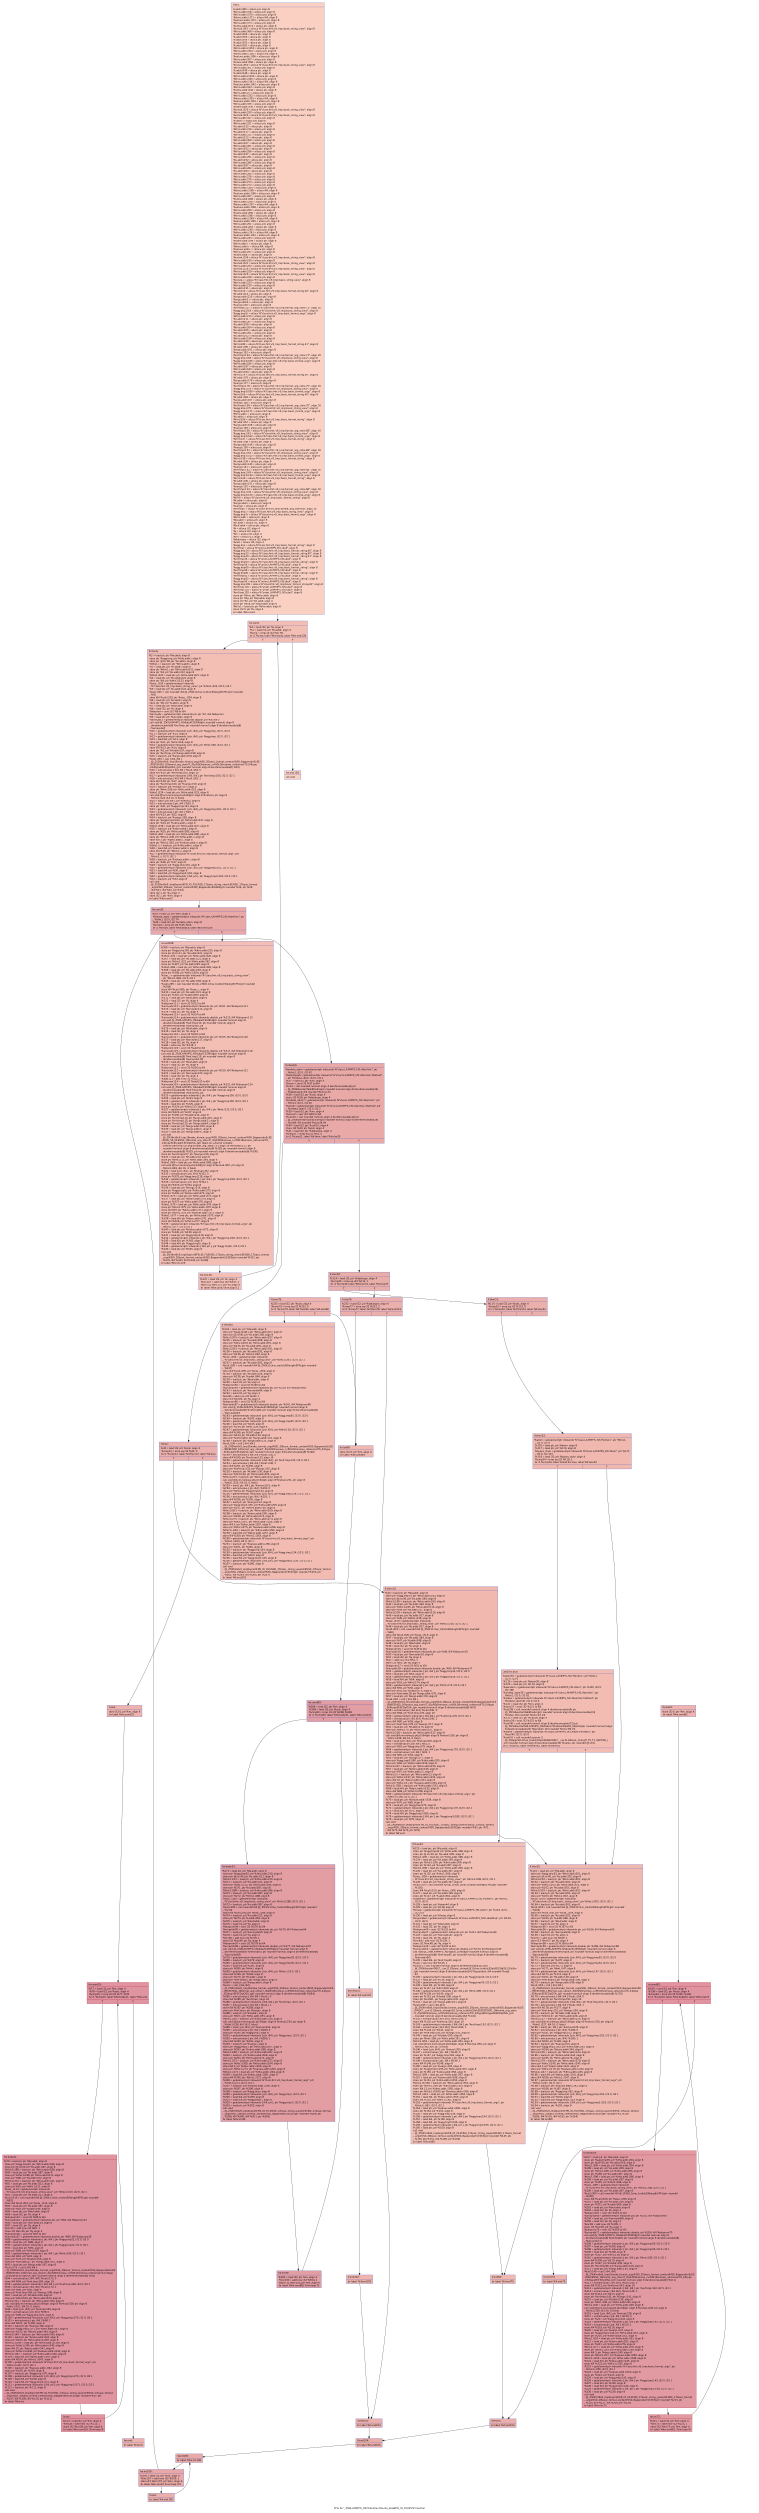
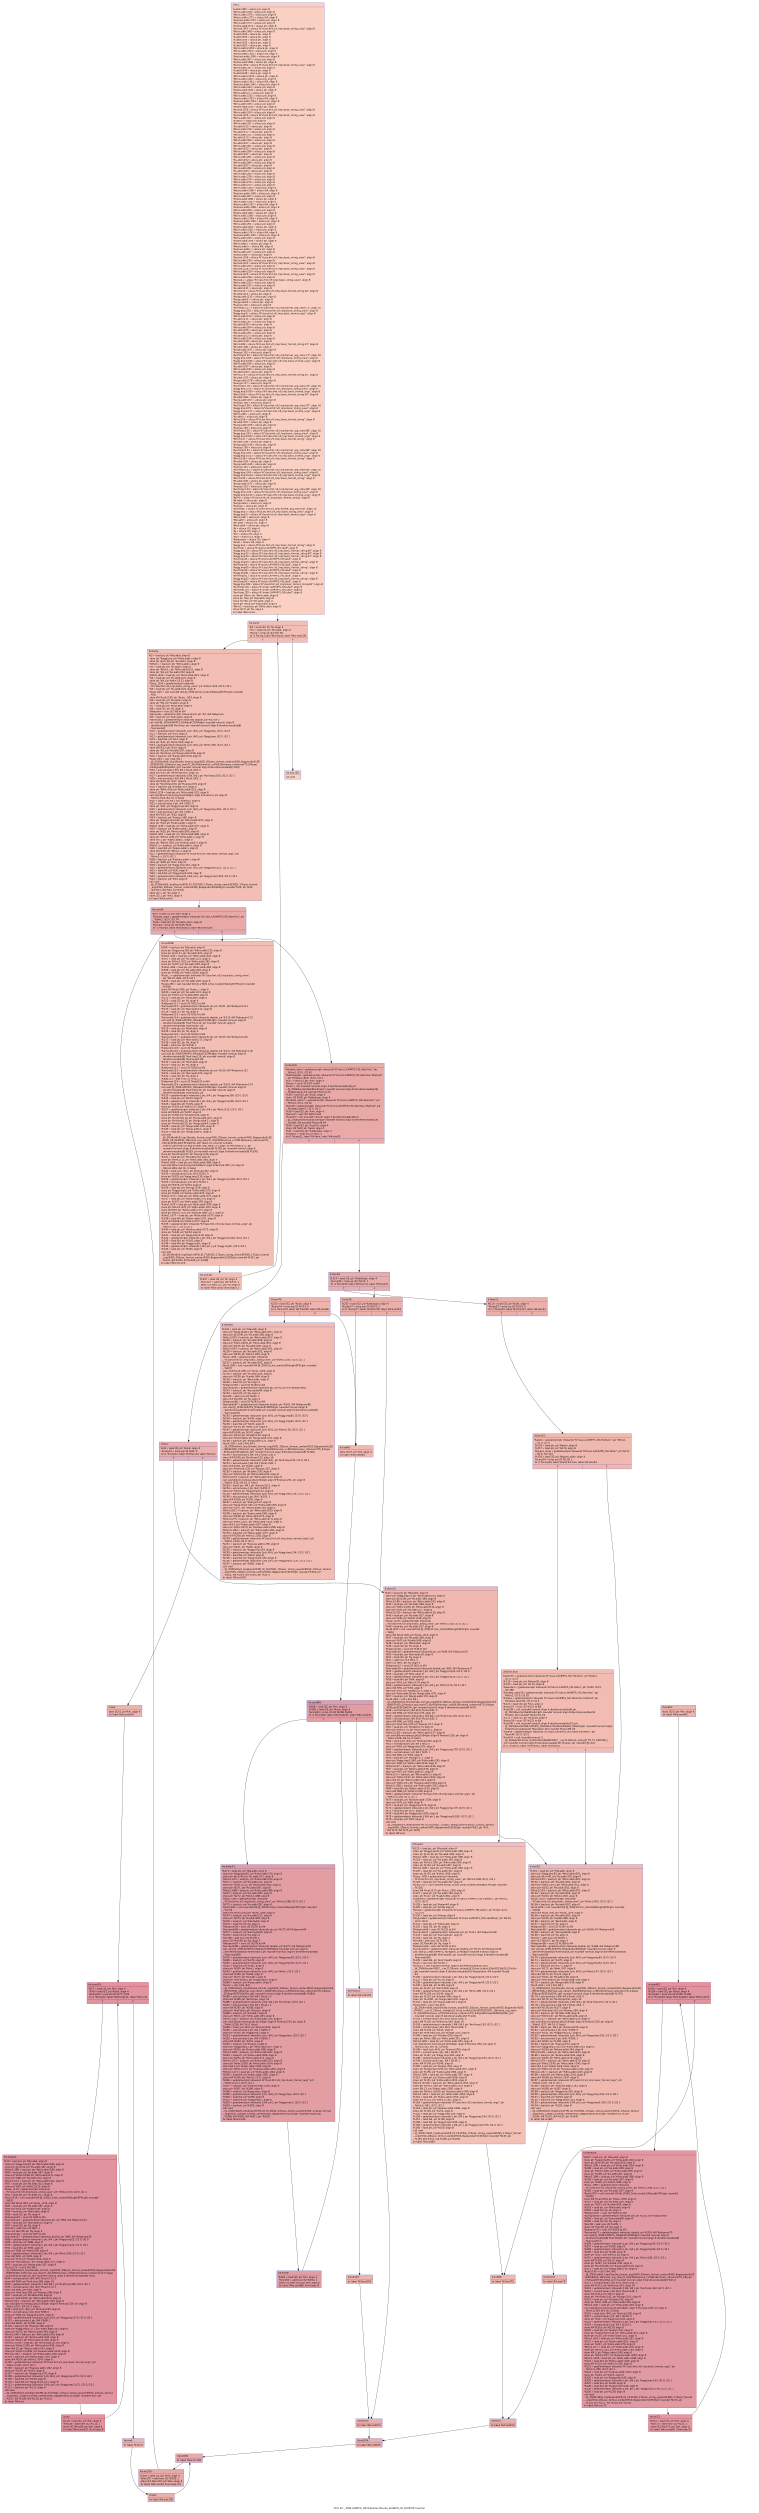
edge "for.inc106:" -> "if.end:": now "for.end:" -> "if.end:"
